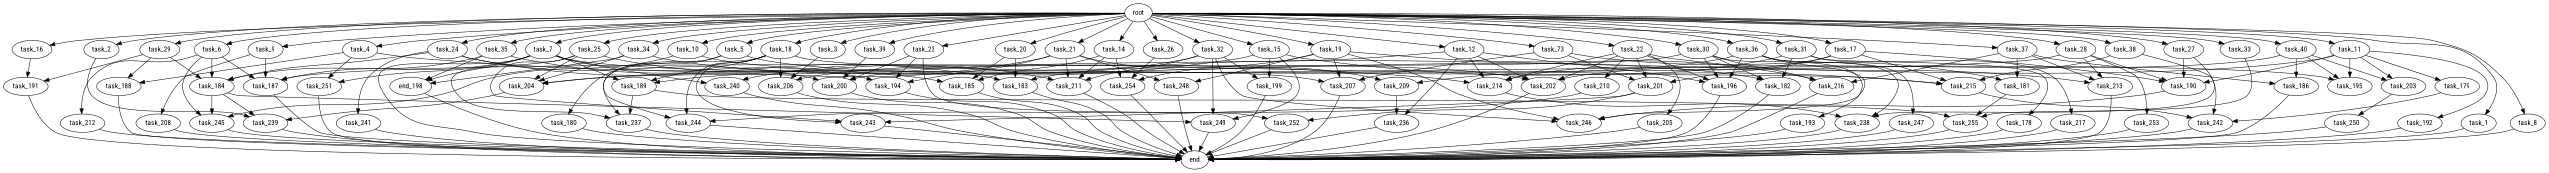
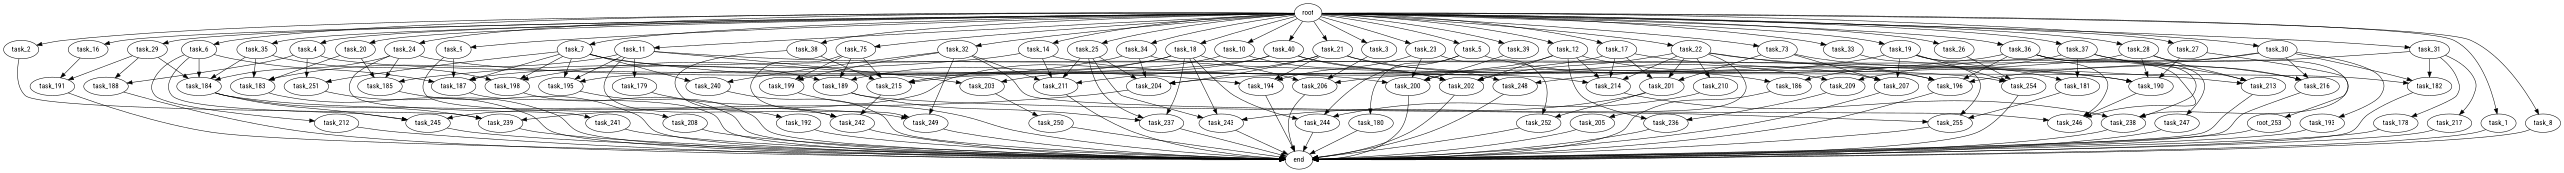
node "task_15": label "task_15" -> "task_75"
node "end_198": label "end_198" -> "task_198"
node "task_253": label "task_253" -> "root_253"
edge "task_7" -> "end": now "task_195" -> "end"
